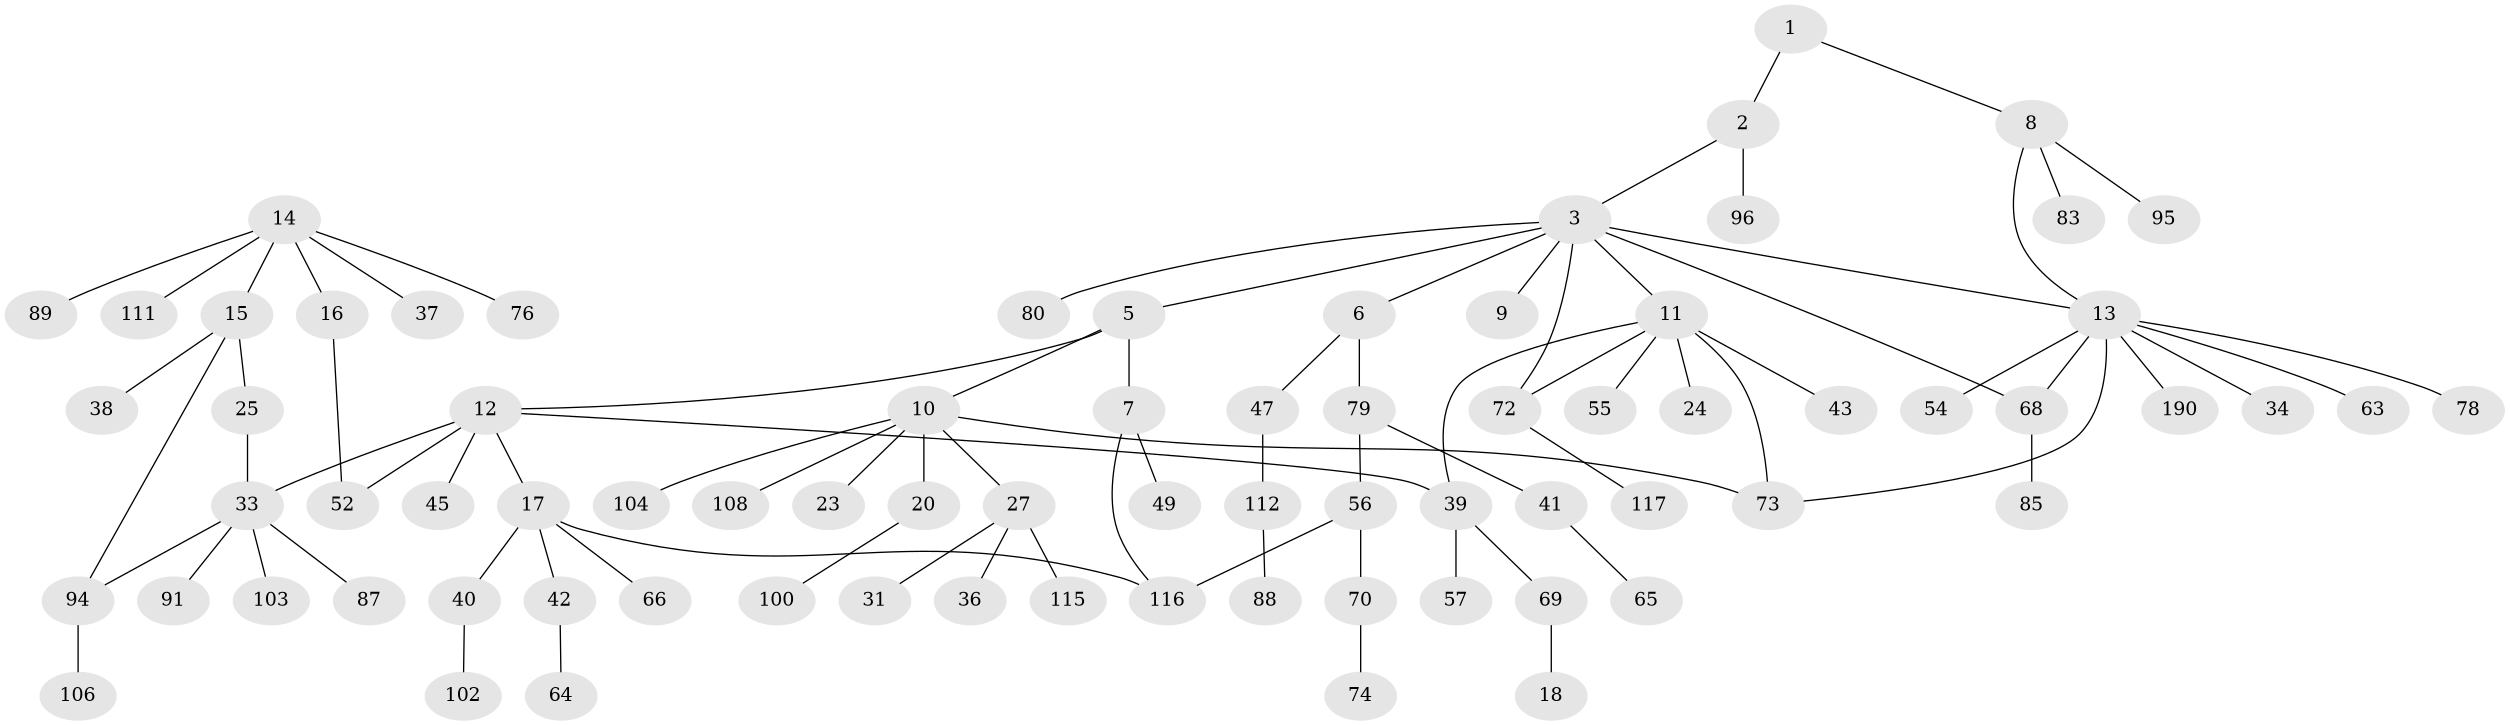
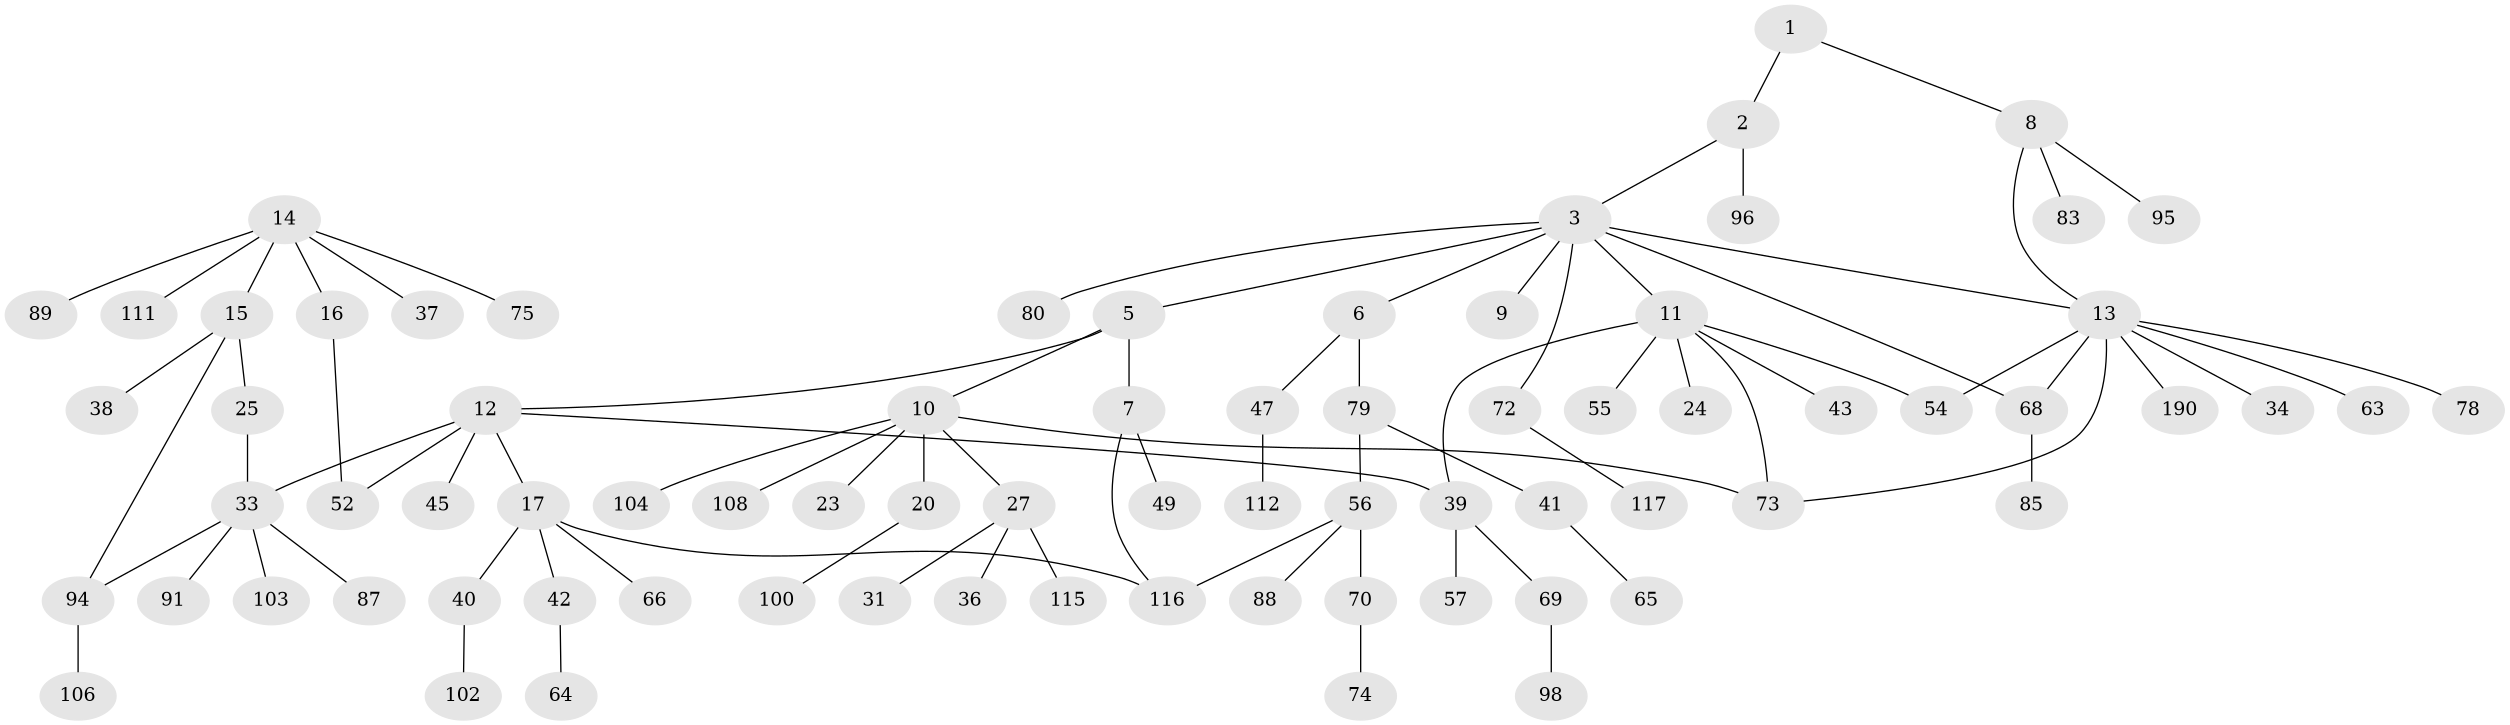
node "76": label "76" -> "75"
edge "11" -- "72": now "11" -- "54"
edge "112" -- "88": now "56" -- "88"
node "18": label "18" -> "98"
